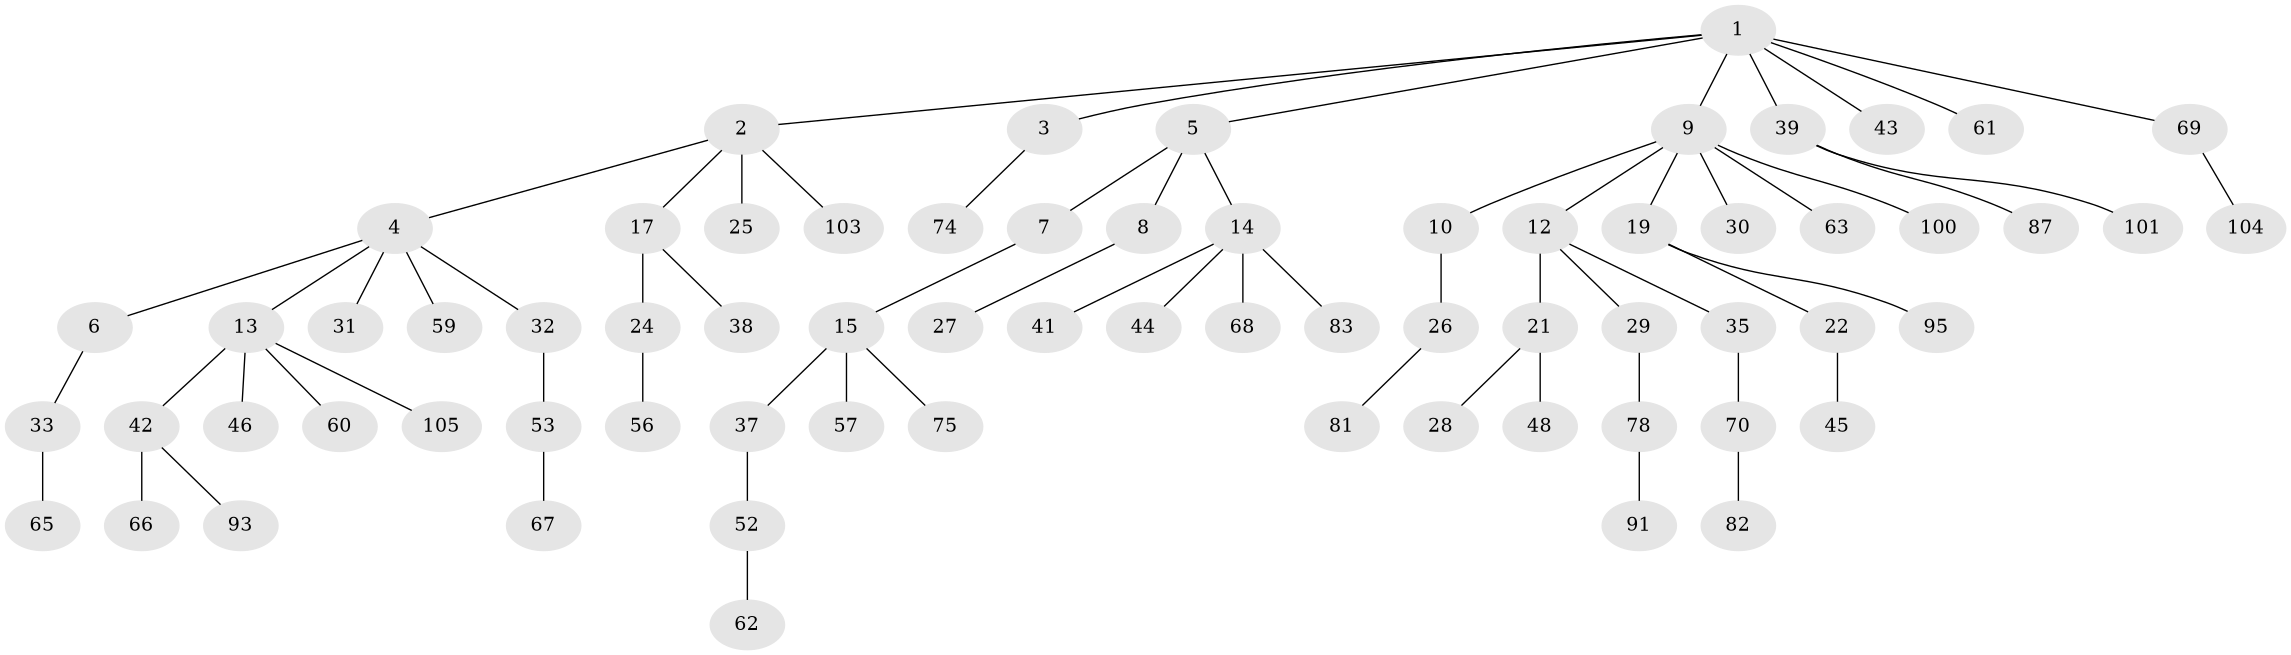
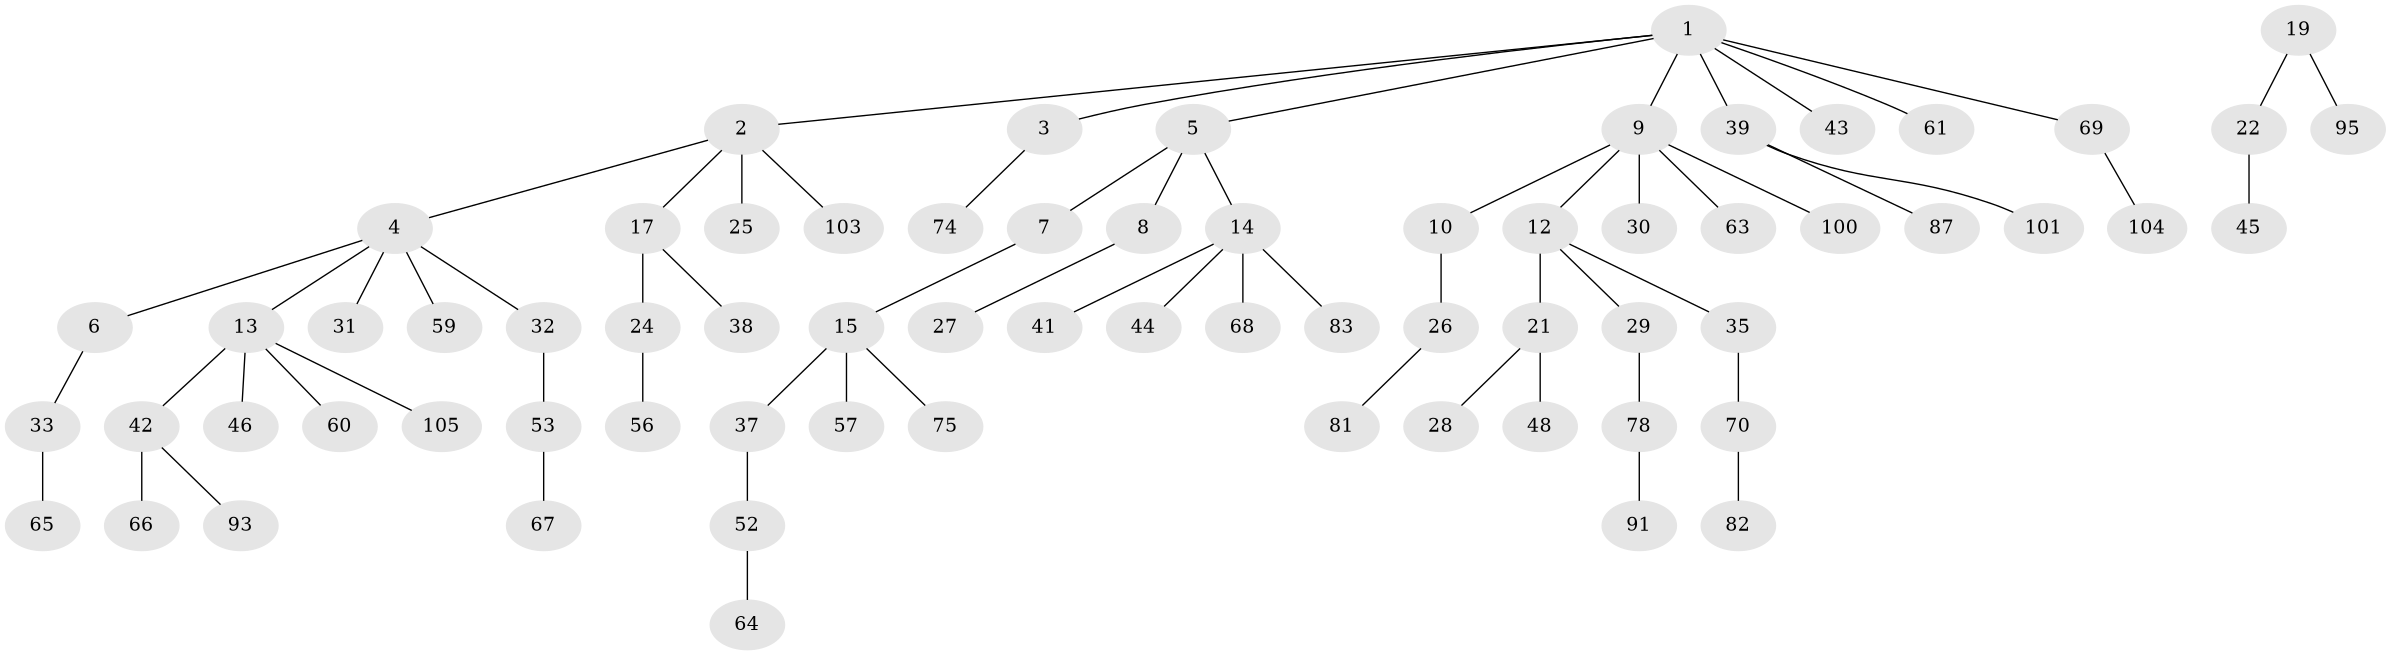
edge "9" -- "19": removed
node "62": label "62" -> "64"
